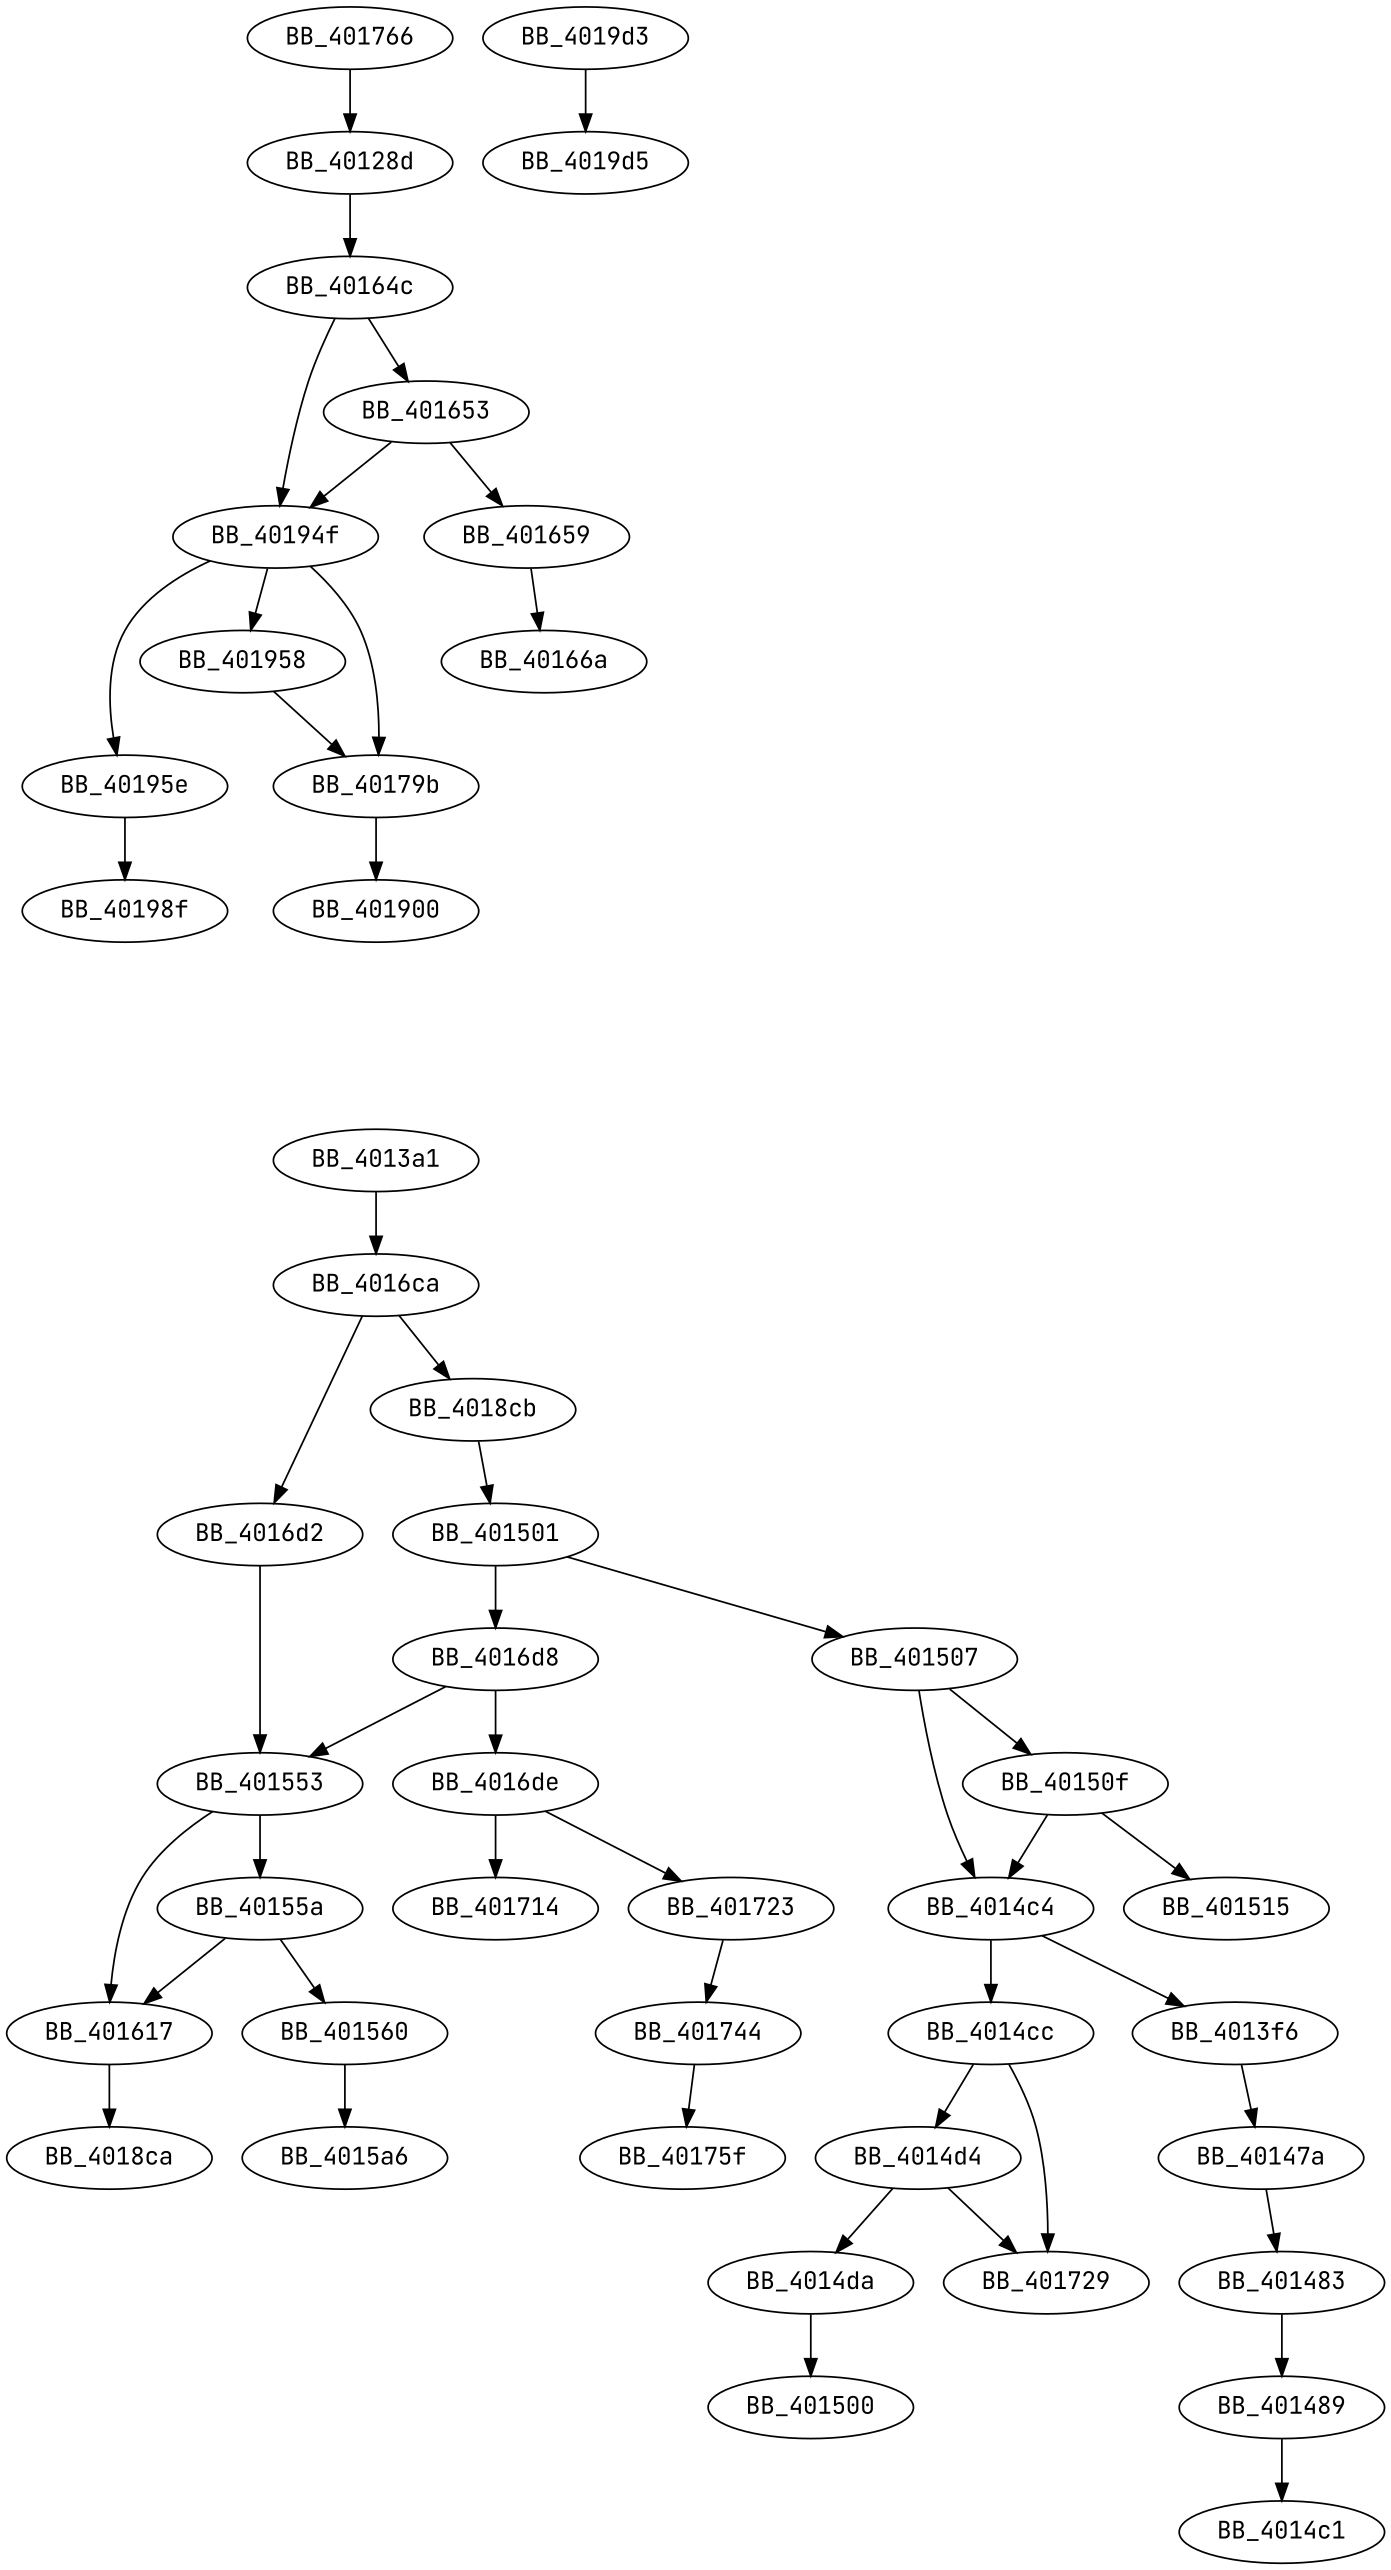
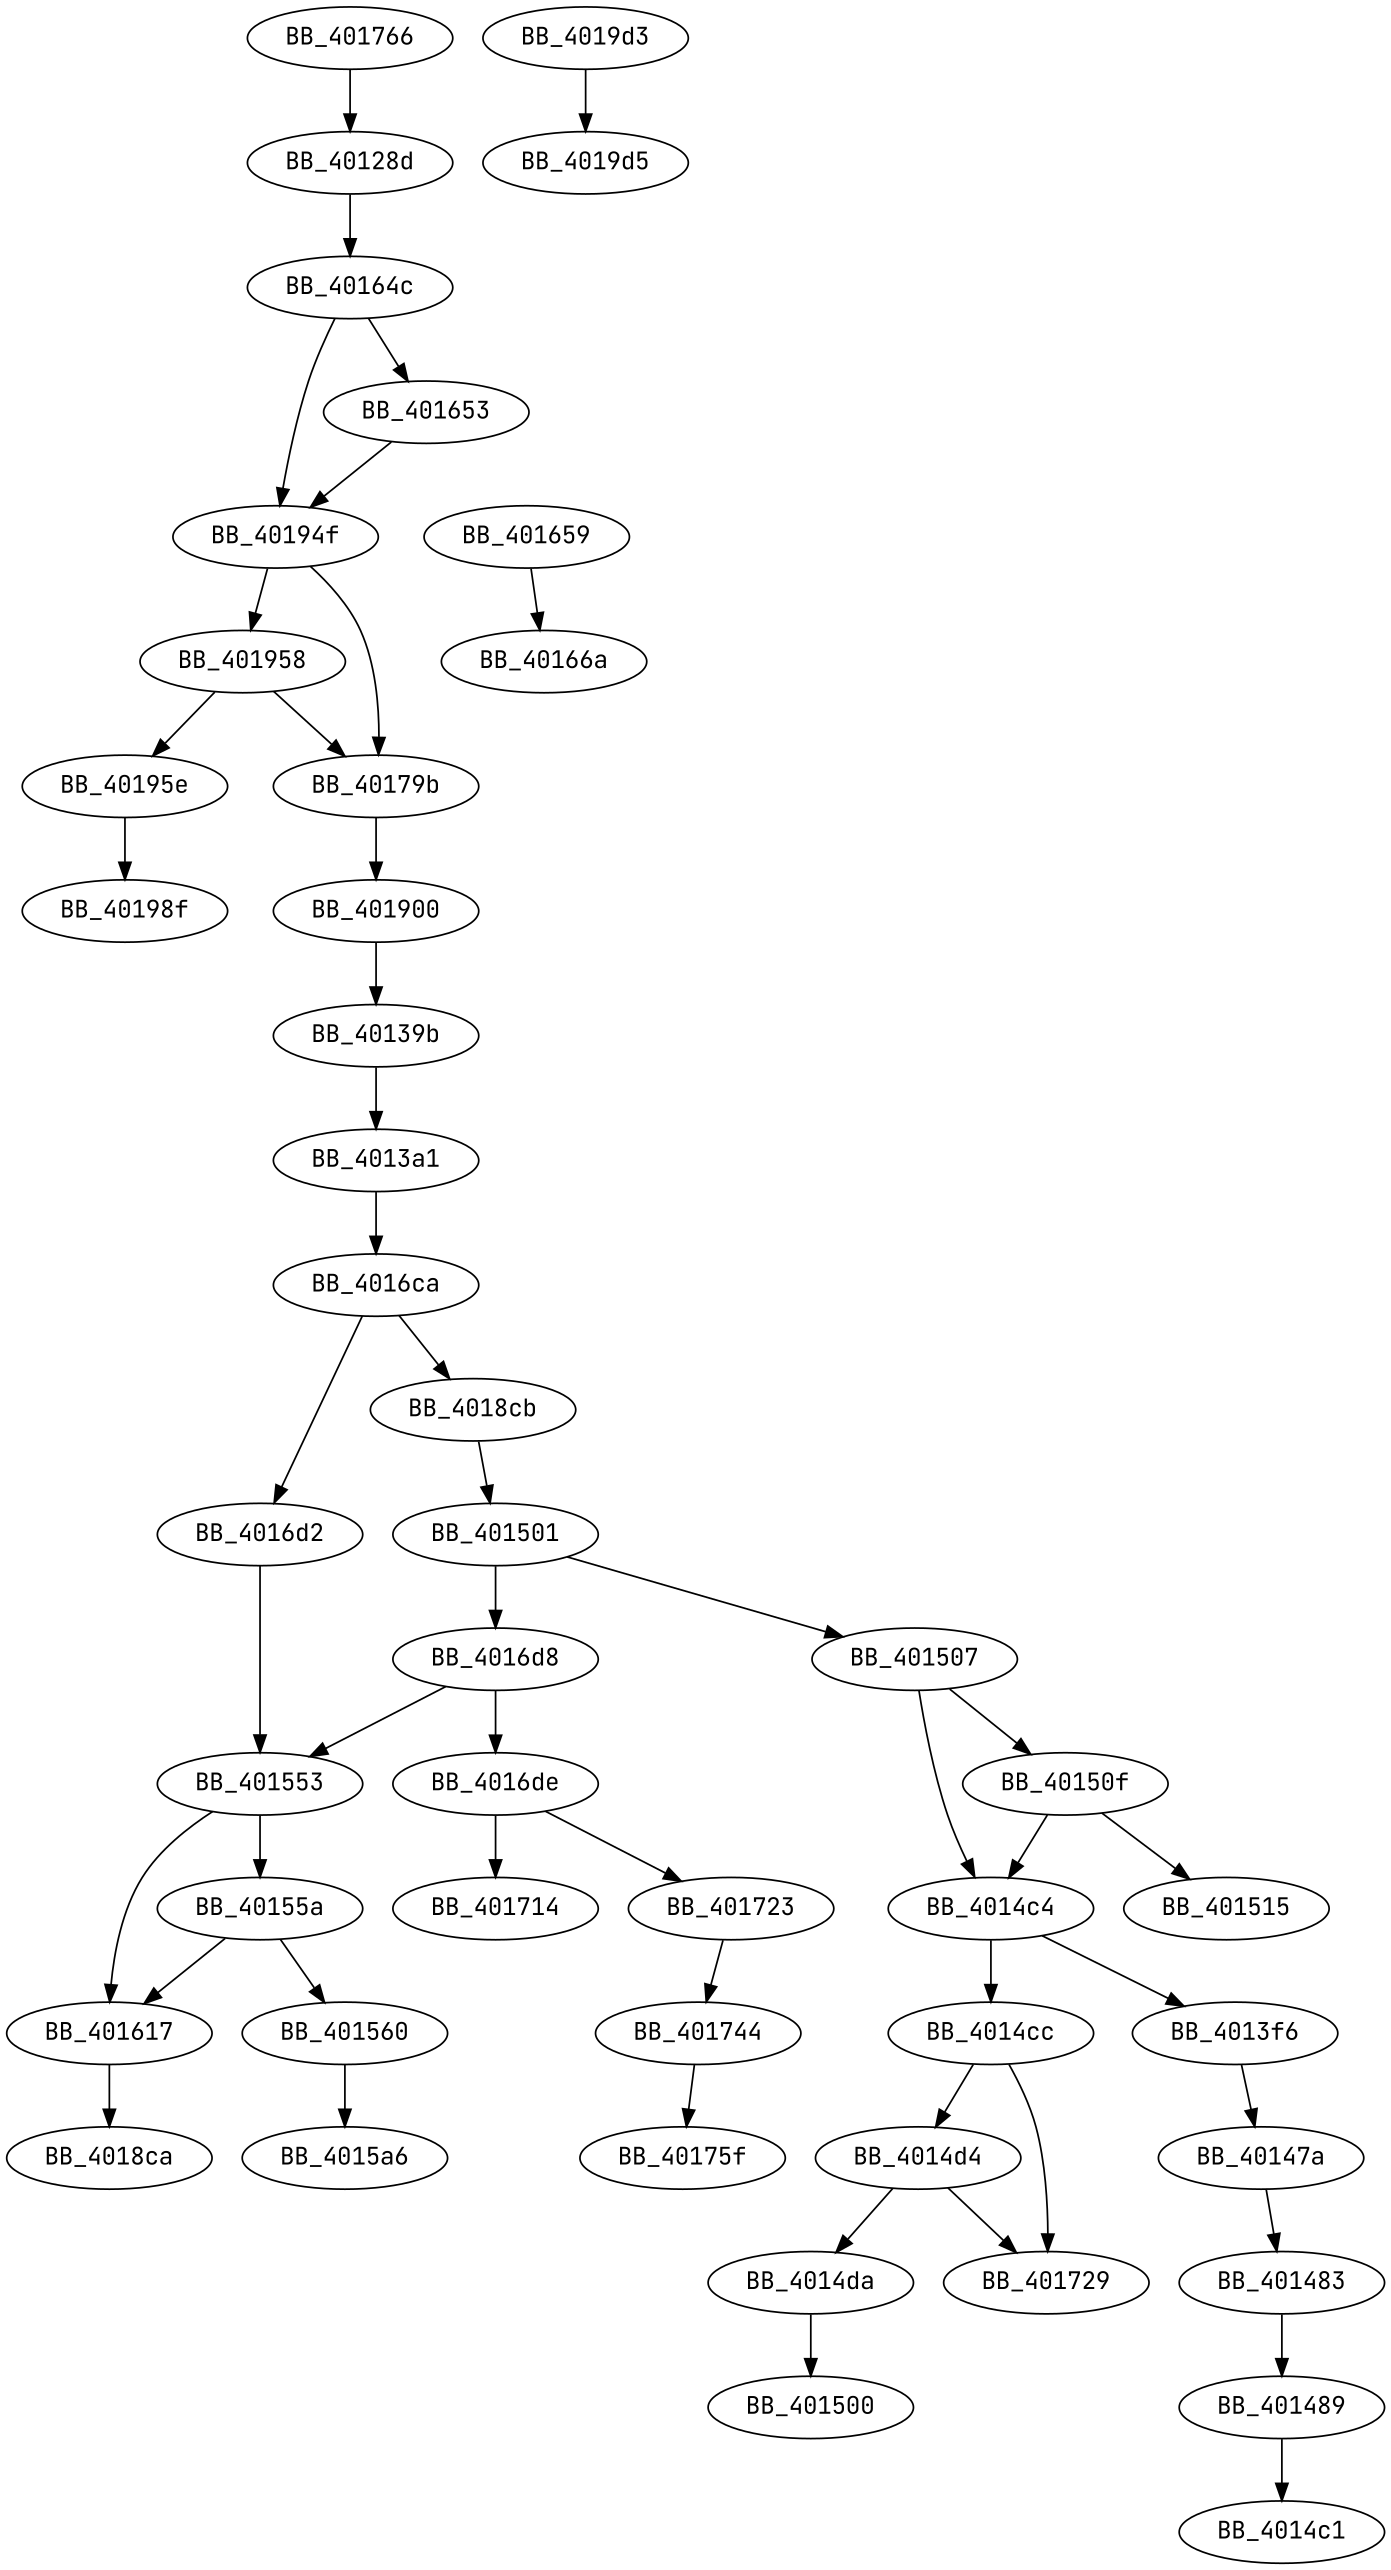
edge "BB_401653" -> "BB_401659": removed
edge "BB_40194f" -> "BB_40195e": now "BB_401958" -> "BB_40195e"
node "BB_40139b": added
